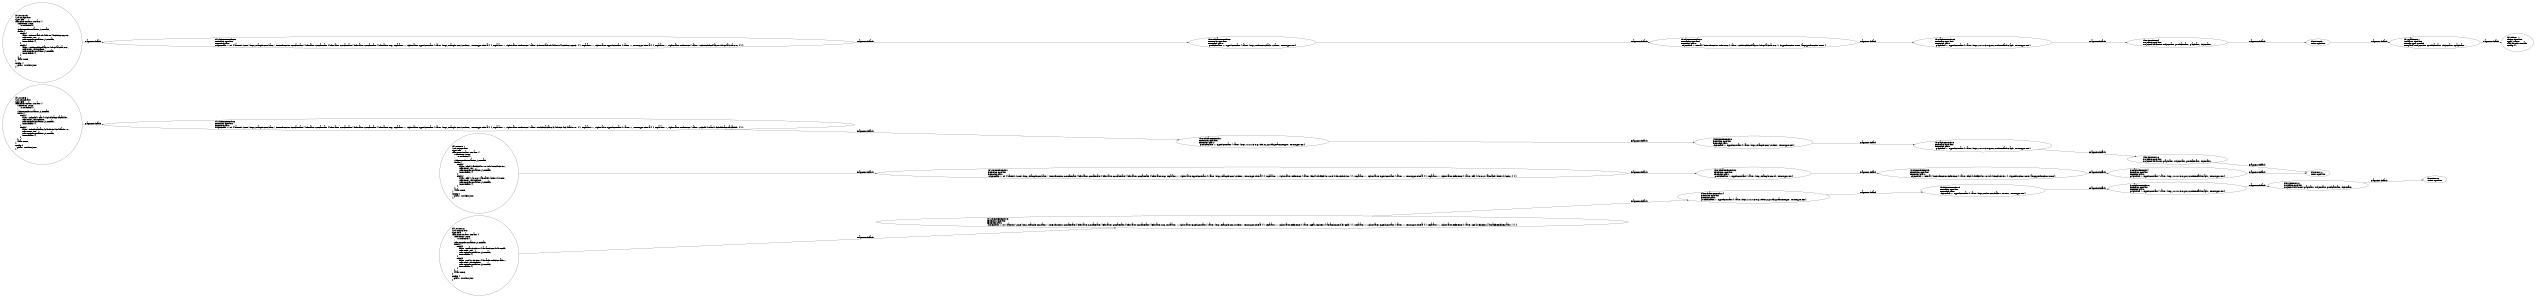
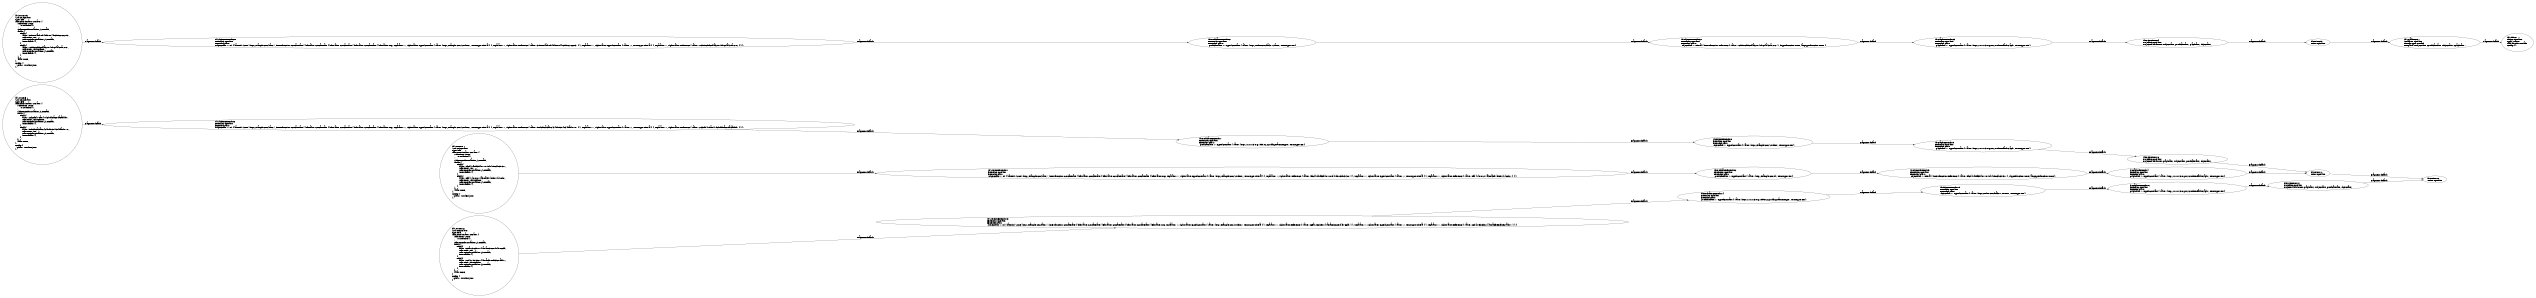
edge "id:Union_11 Union Operator" -> "id:Union_18 Union Operator": added, label "Fragment:default"
